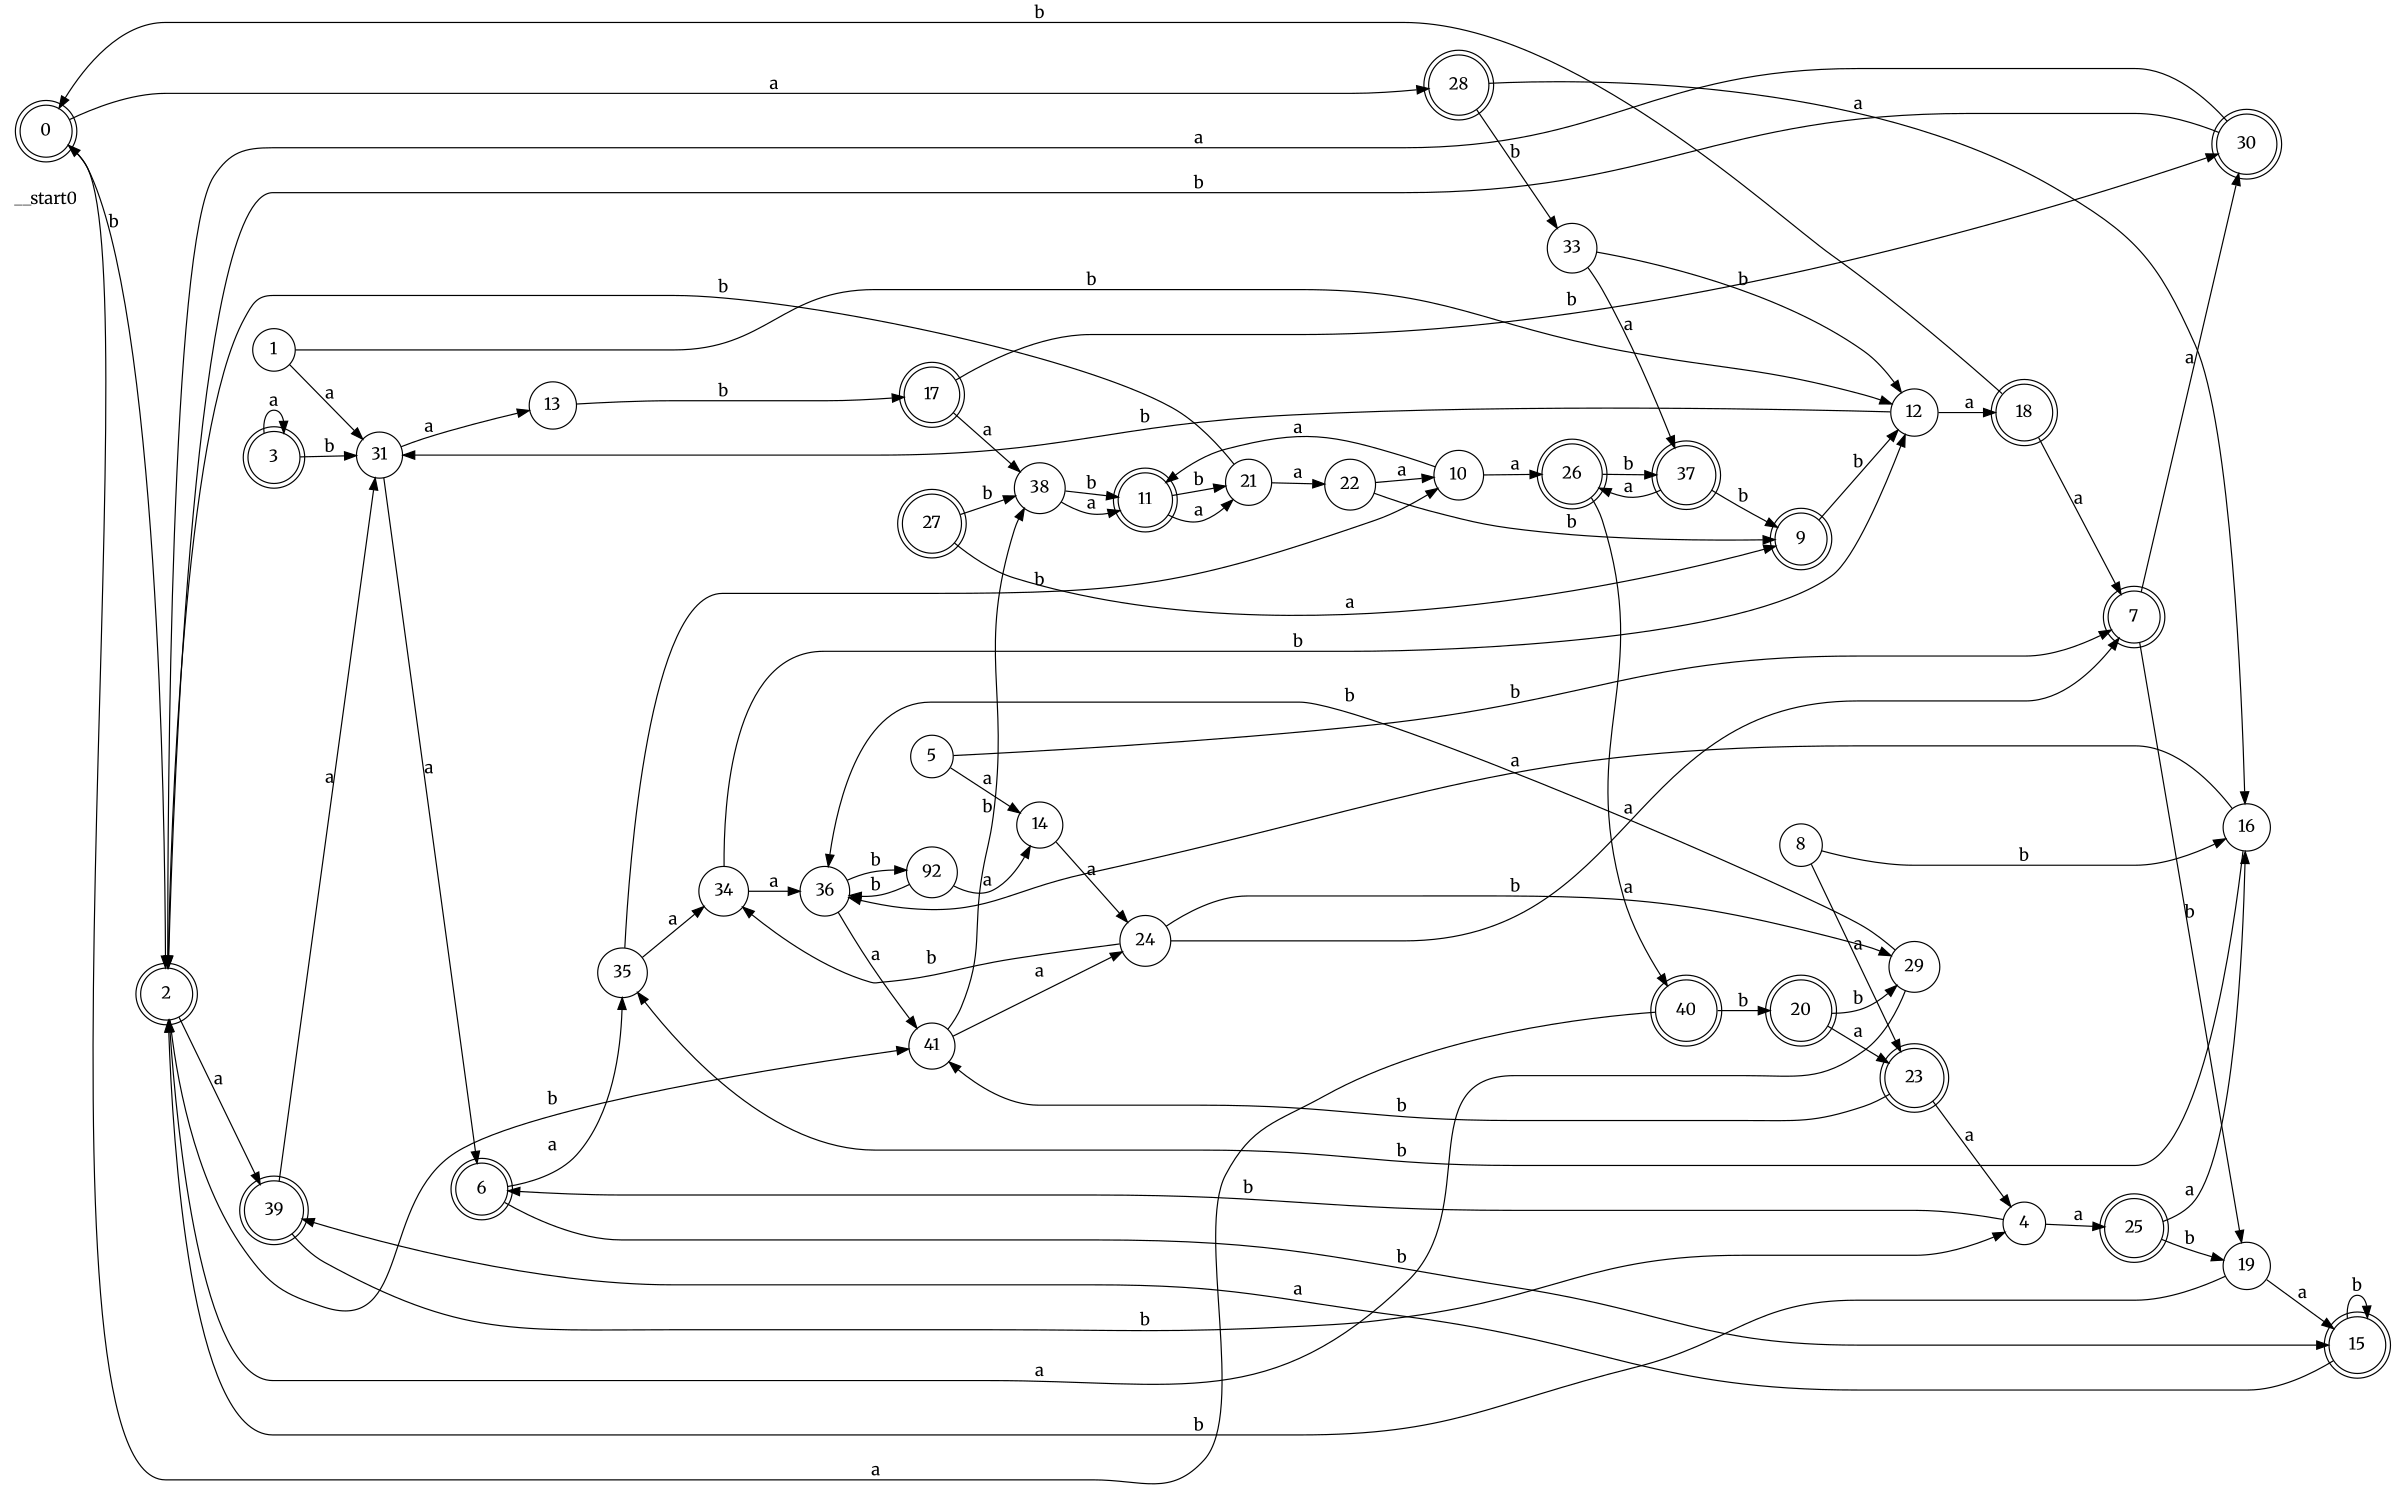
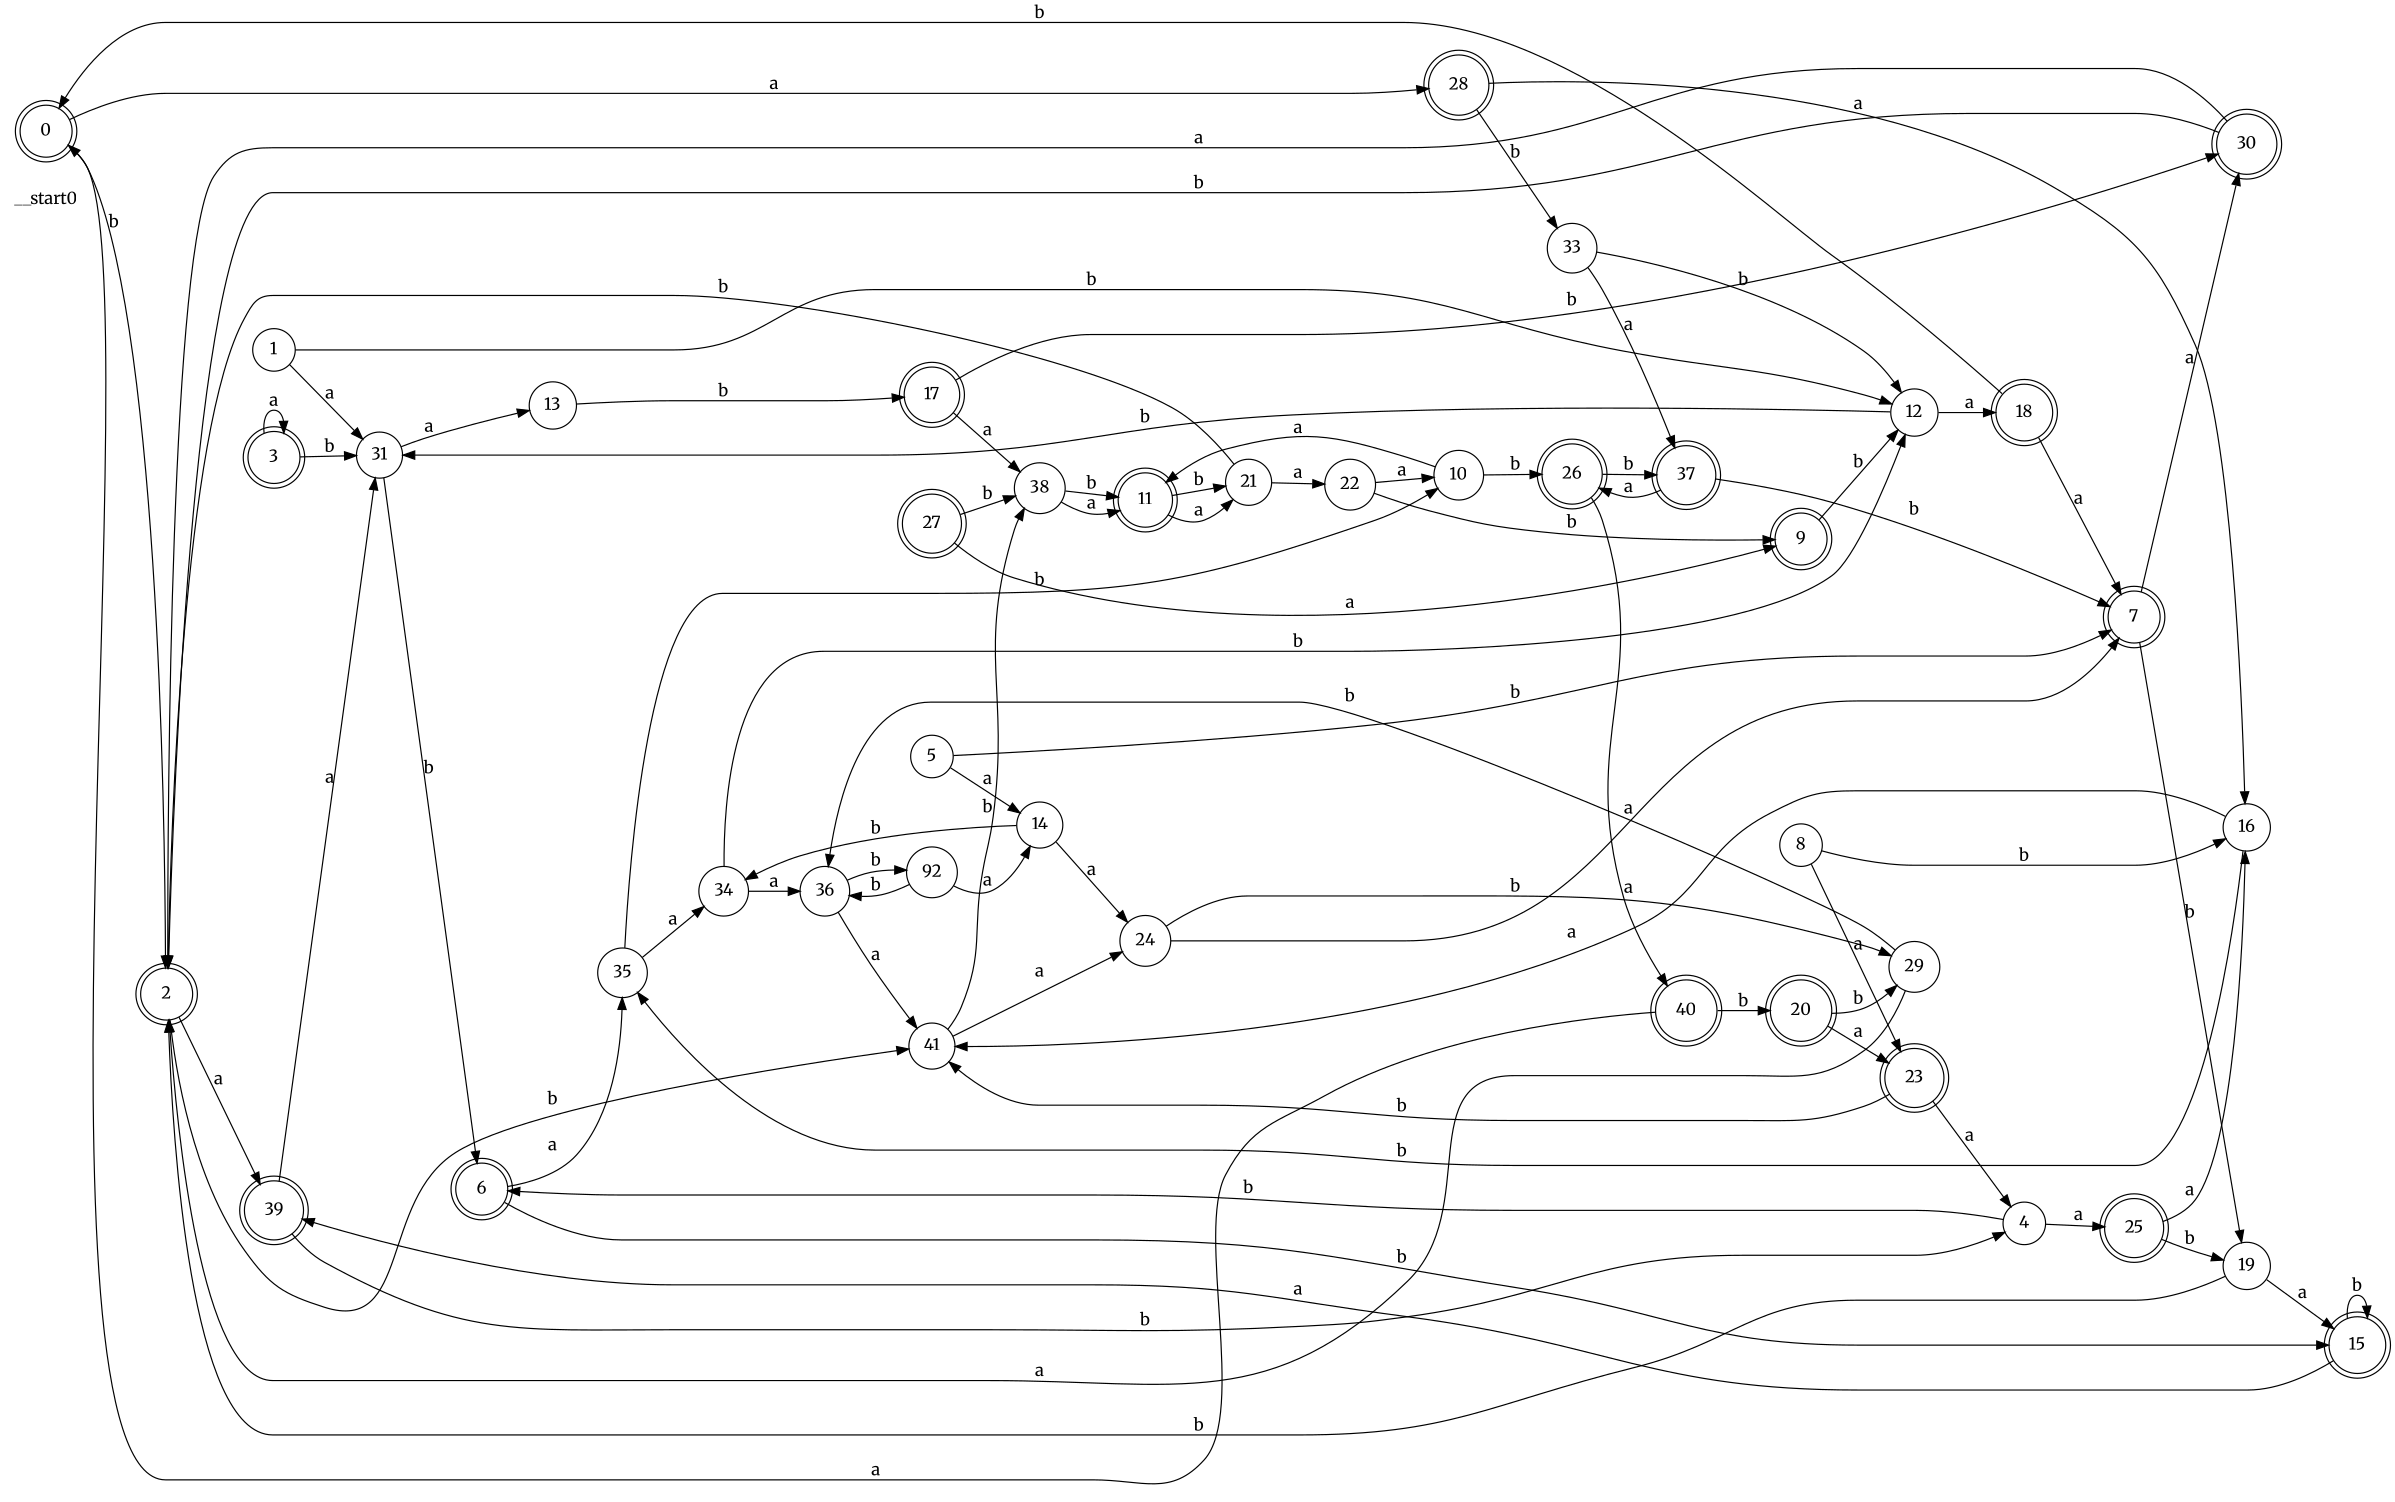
edge "10" -> "26": label "a" -> "b"
edge "37" -> "9": now "37" -> "7"
edge "16" -> "36": now "16" -> "41"
edge "31" -> "6": label "a" -> "b"
edge "24" -> "34": now "14" -> "34"
